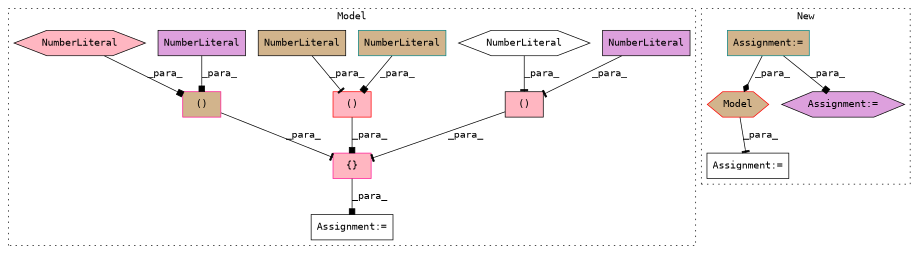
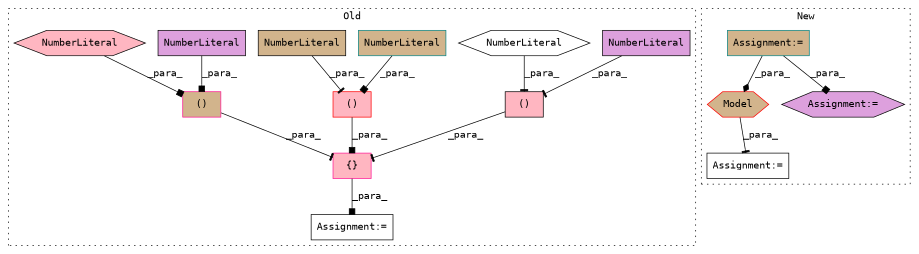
cluster "Model": label "Model" -> "Old"
